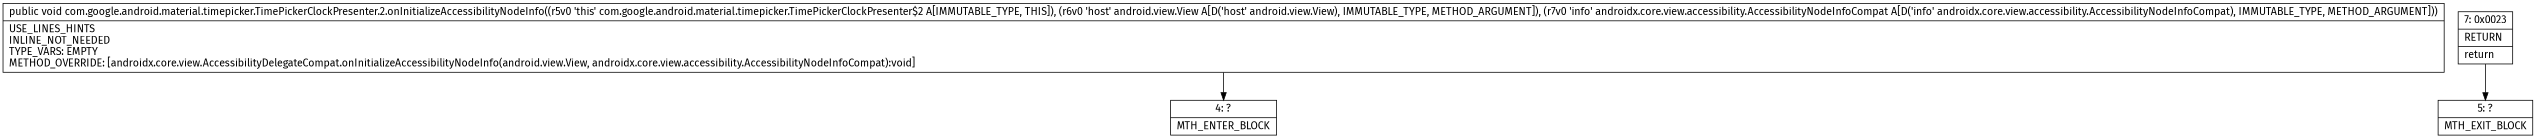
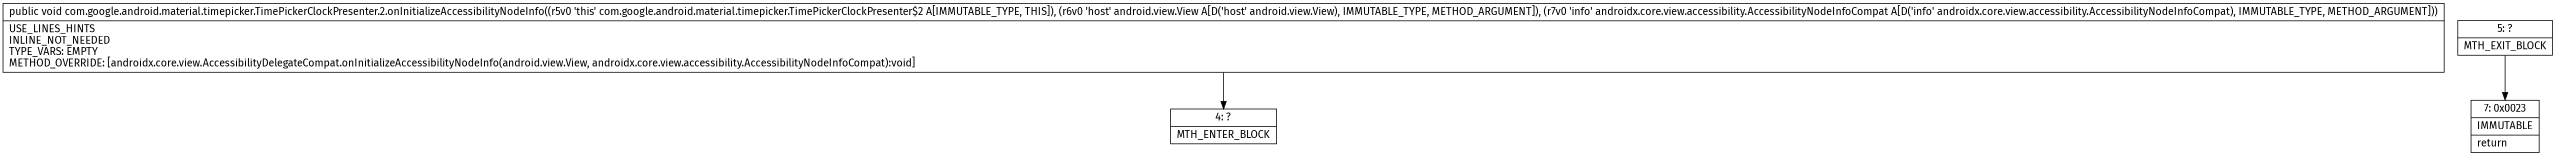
node "7: 0x0023": text "RETURN" -> "IMMUTABLE"
edge "7: 0x0023" -> "5: ?": reversed
